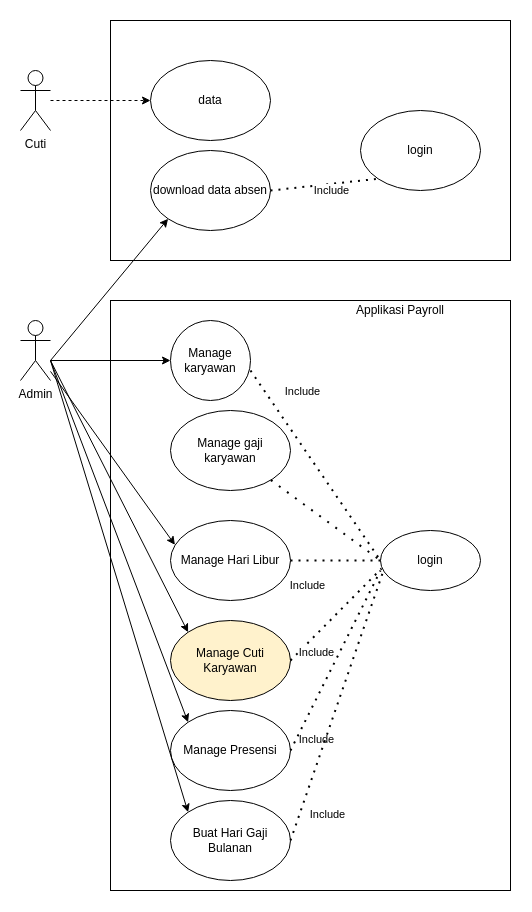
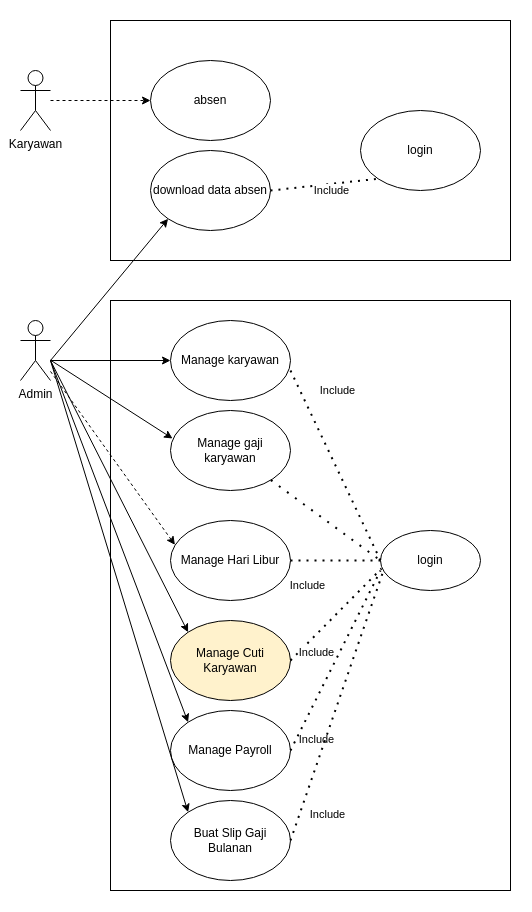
node "data": label "data" -> "absen"
node "Cuti": label "Cuti" -> "Karyawan"
node "Applikasi Payroll": removed
node "Manage karyawan": size 80x80 -> 120x80
edge "Admin" -> "Manage gaji karyawan": added
edge "Admin" -> "Manage Hari Libur": style solid -> dashed
node "Manage Presensi": label "Manage Presensi" -> "Manage Payroll"
node "Buat Hari Gaji Bulanan": label "Buat Hari Gaji Bulanan" -> "Buat Slip Gaji Bulanan"
